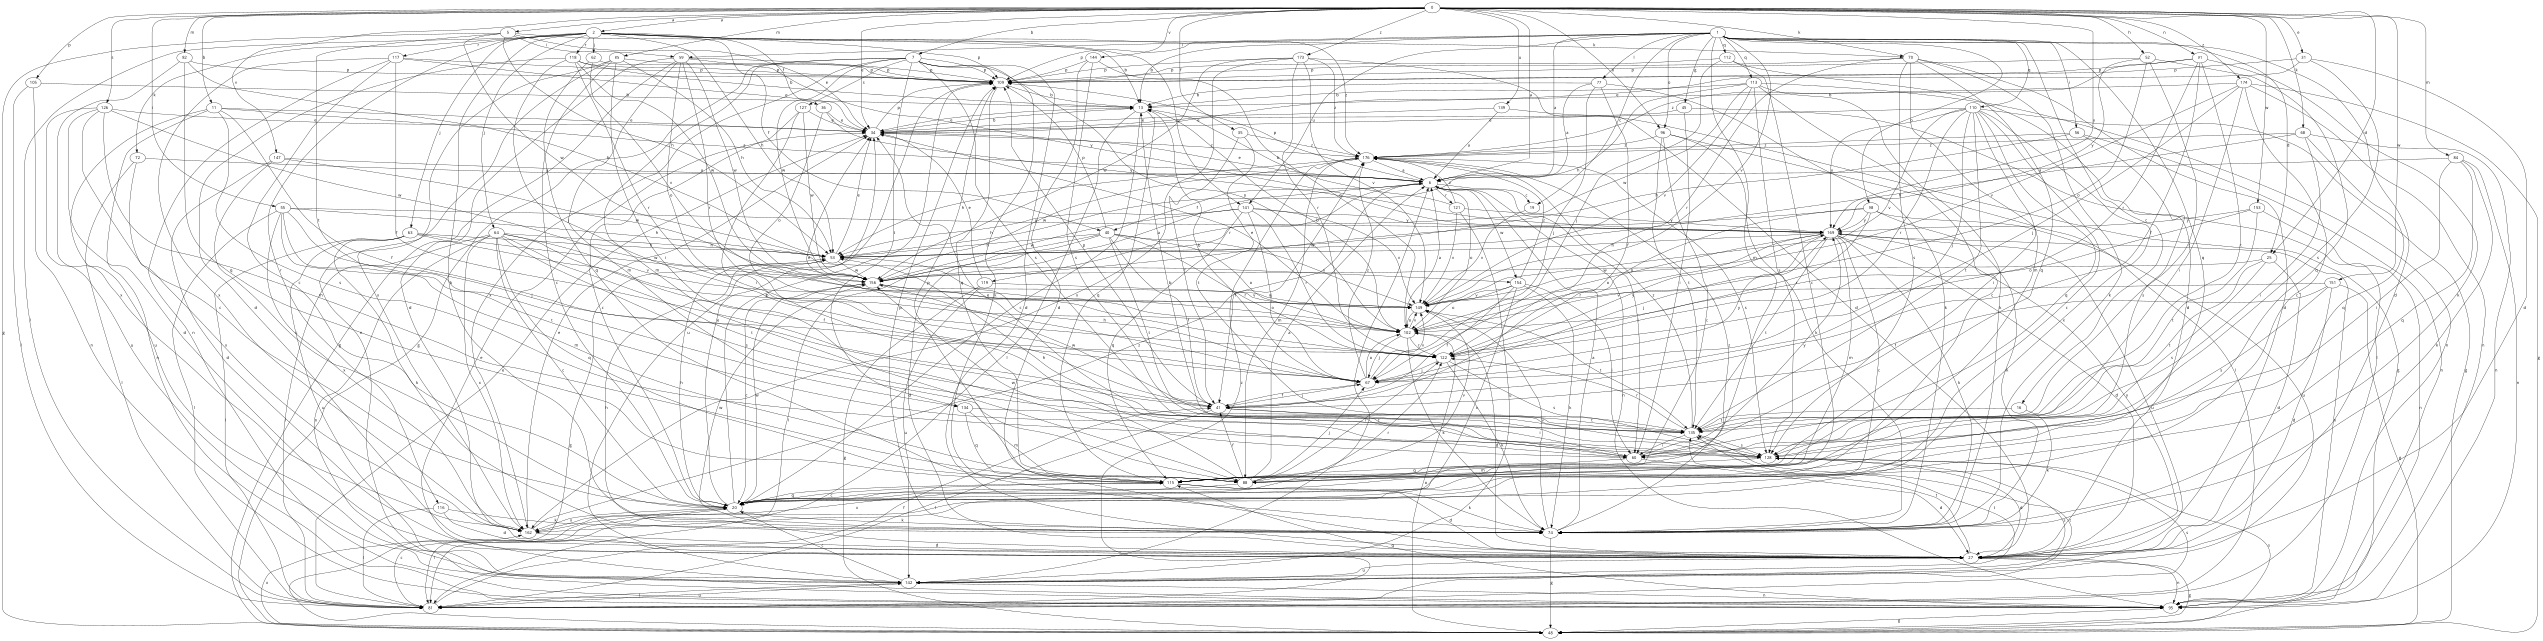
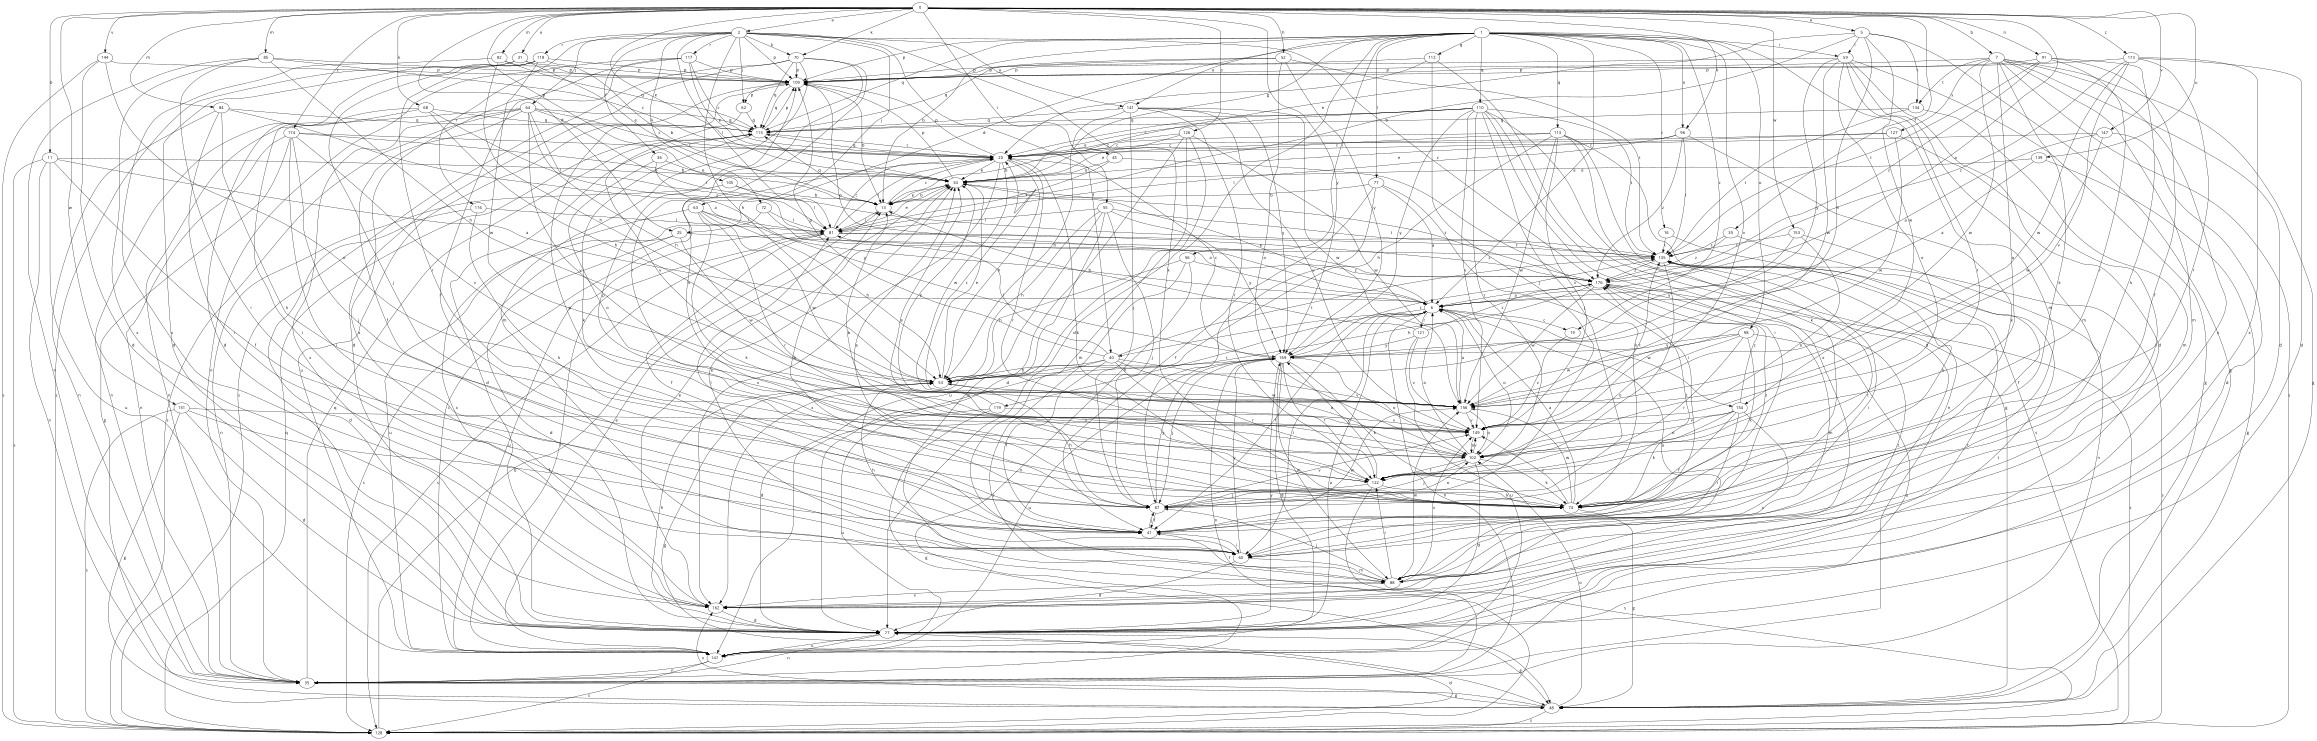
edge "62" -> "109": reversed
